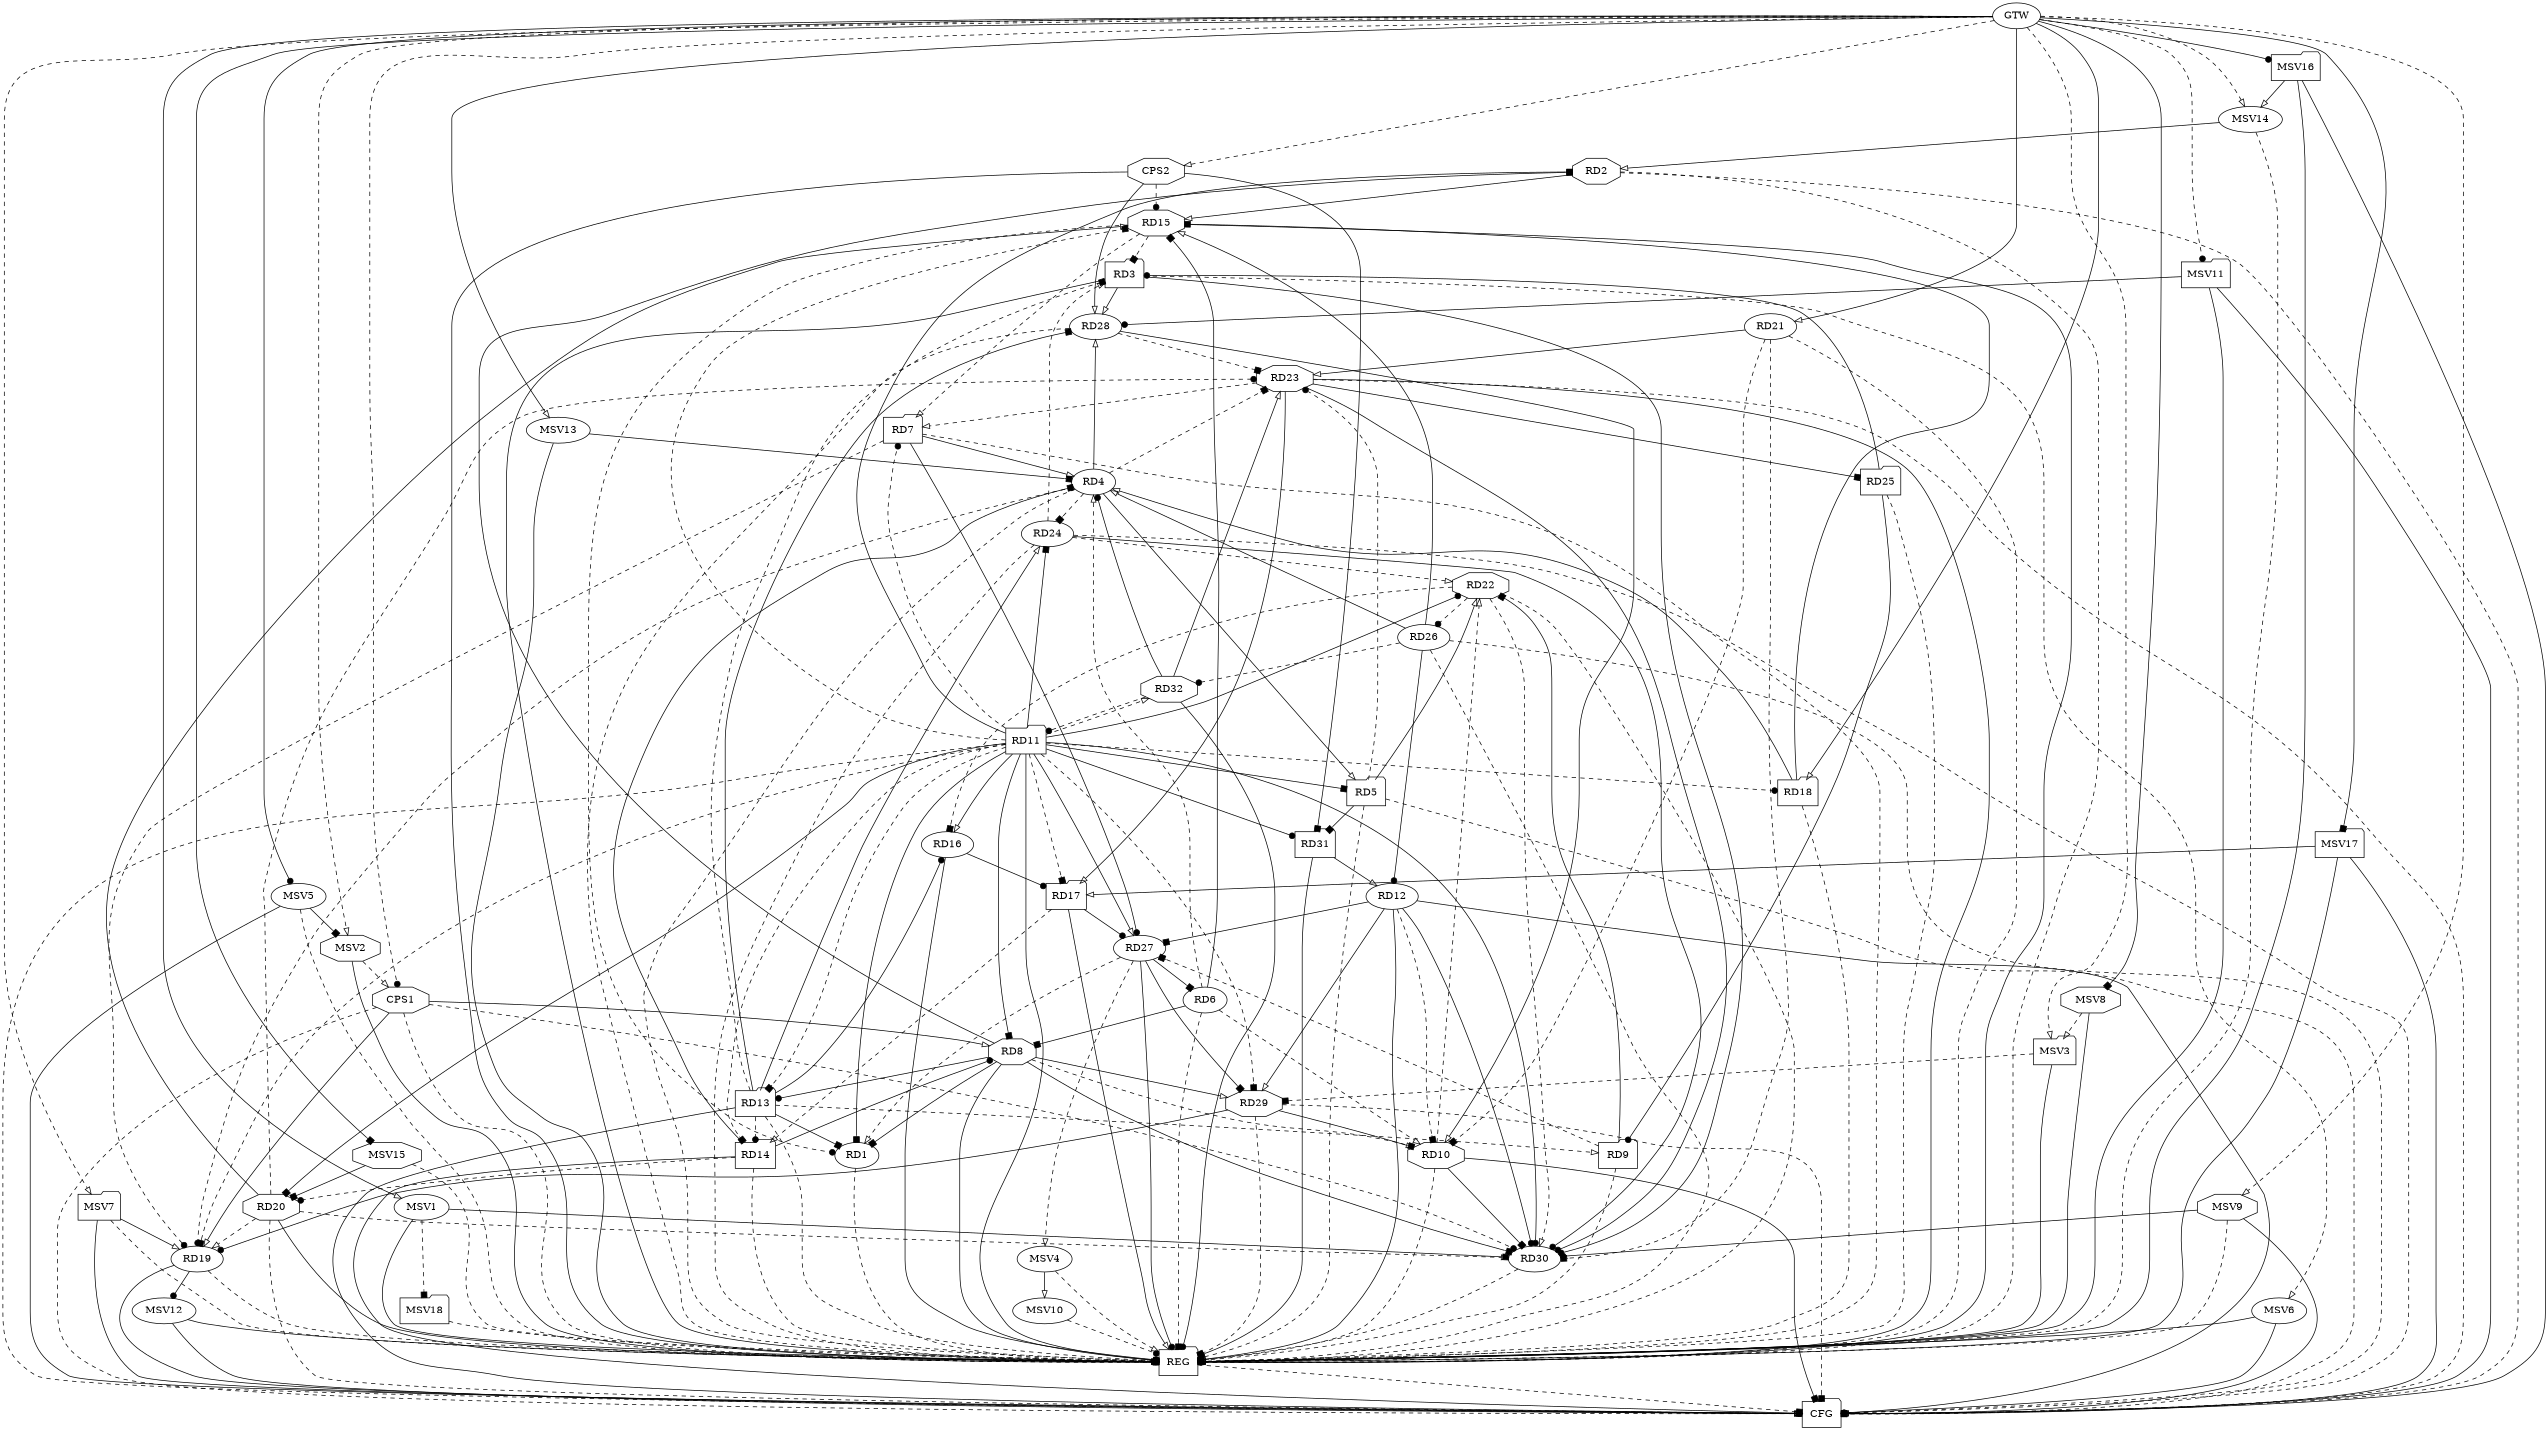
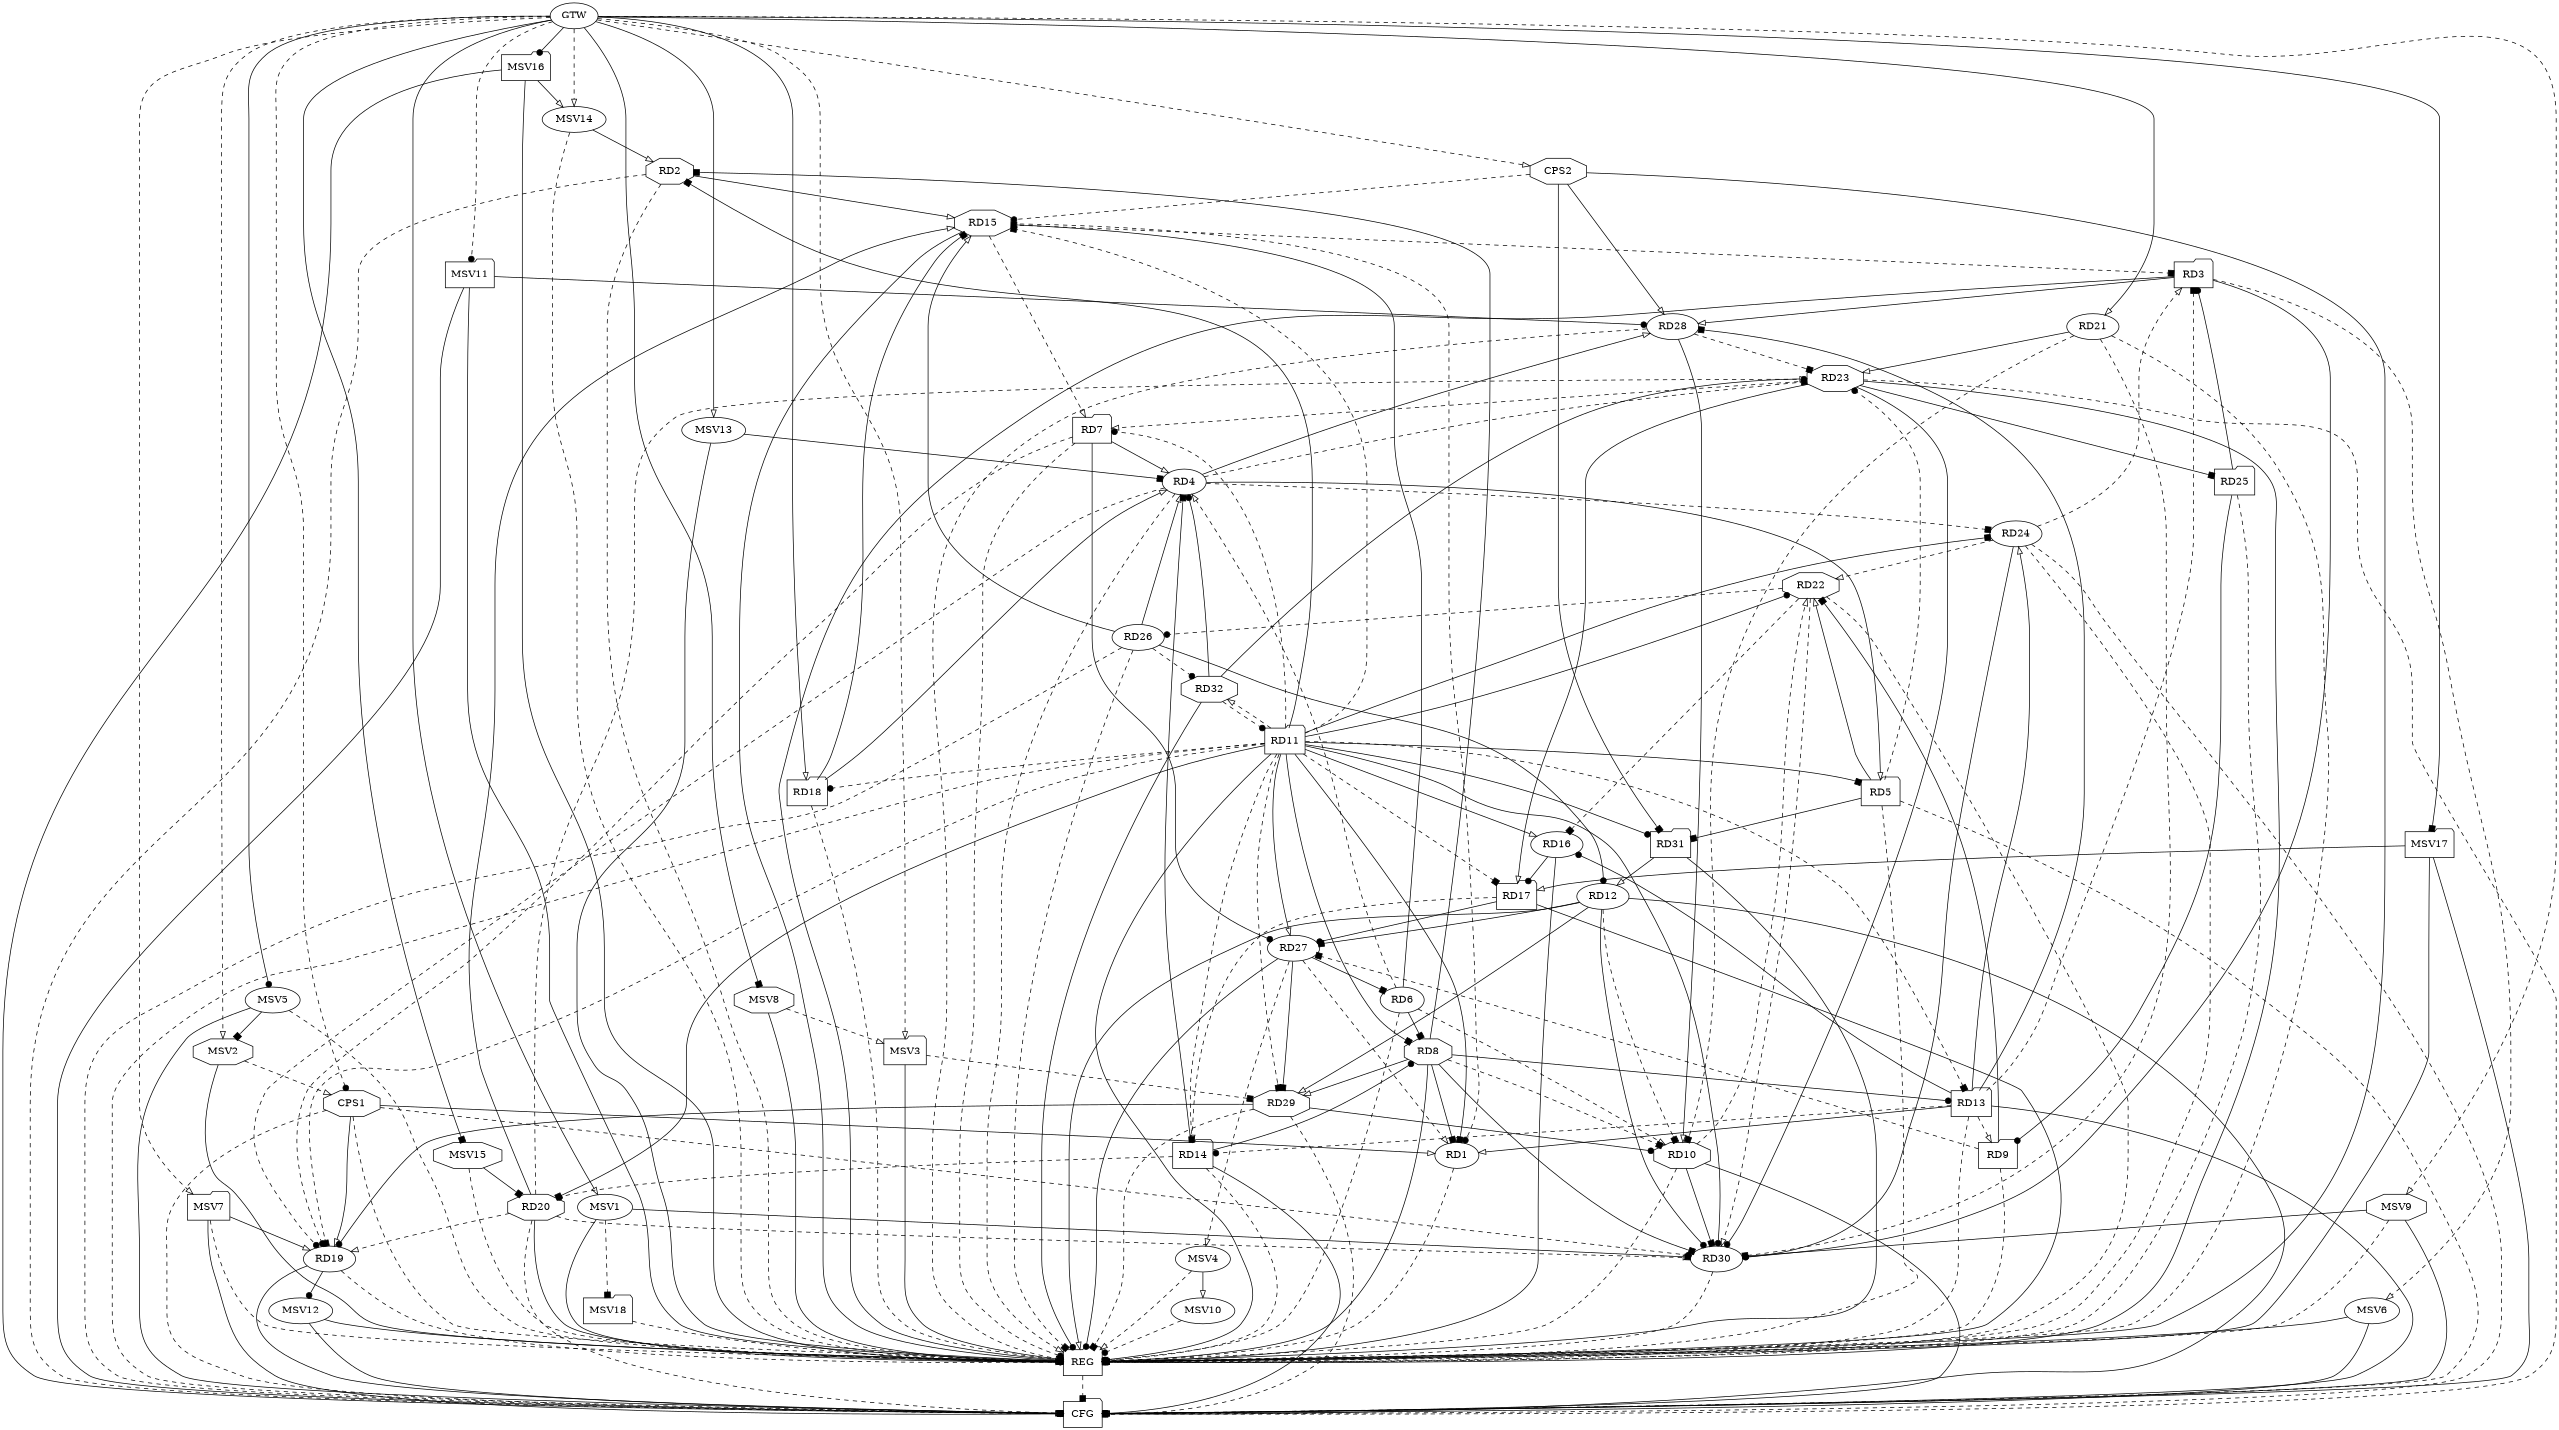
edge "CPS1" -> "RD8": now "CPS1" -> "RD1"
edge "RD29" -> "RD10": arrowhead onormal -> dot
edge "RD13" -> "RD1": arrowhead box -> onormal
edge "MSV17" -> "CFG": arrowhead box -> onormal
